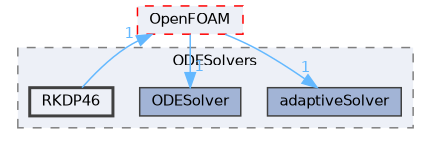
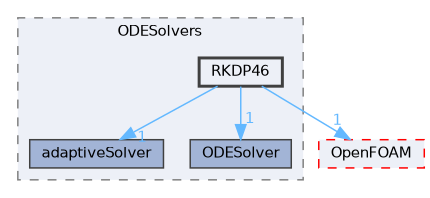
edge "OpenFOAM" -> "ODESolver": now "RKDP46" -> "ODESolver"
edge "OpenFOAM" -> "adaptiveSolver": now "RKDP46" -> "adaptiveSolver"
